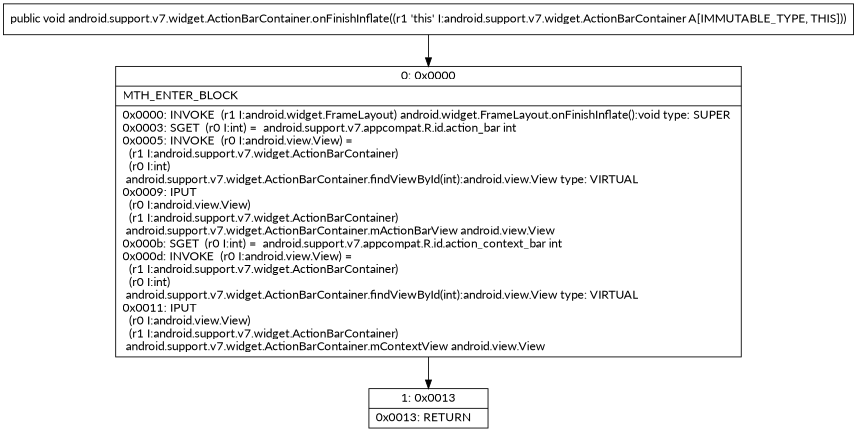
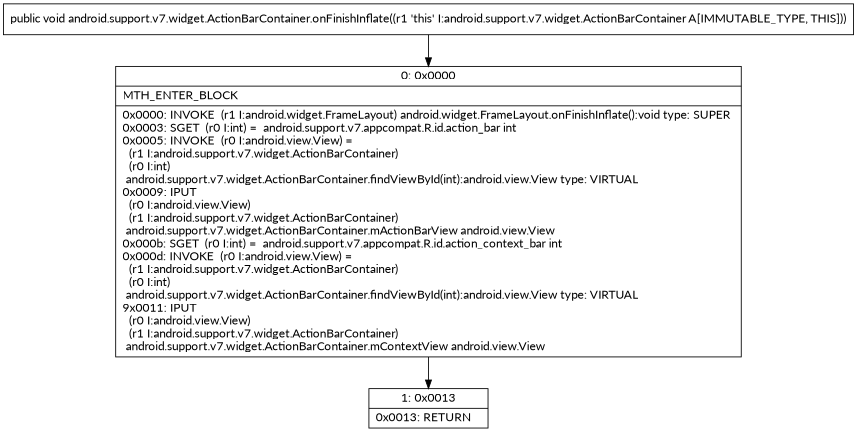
node "0: 0x0000": text "0x0011: IPUT" -> "9x0011: IPUT"
